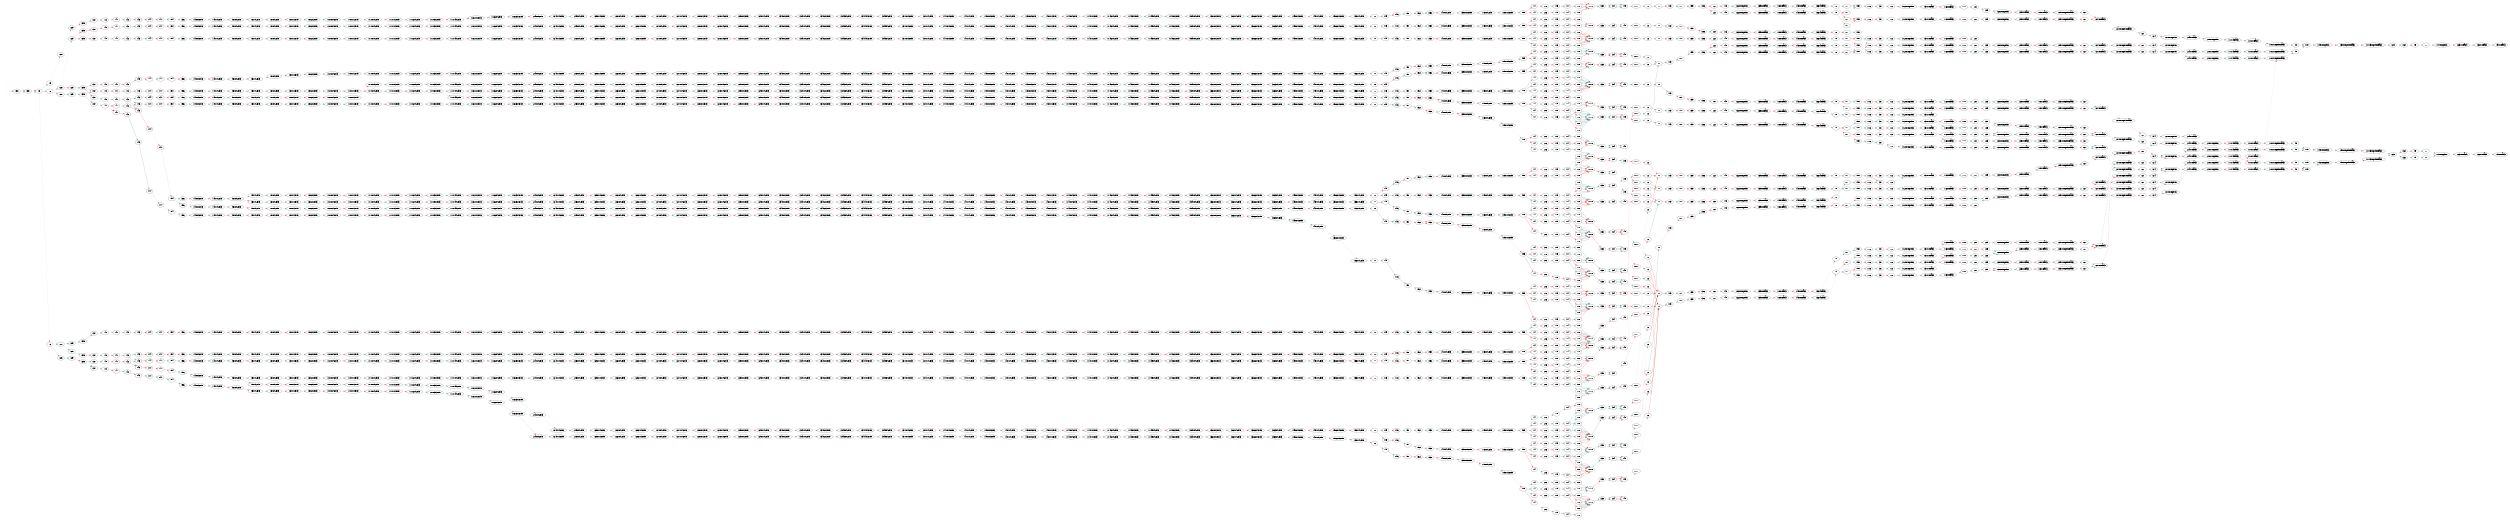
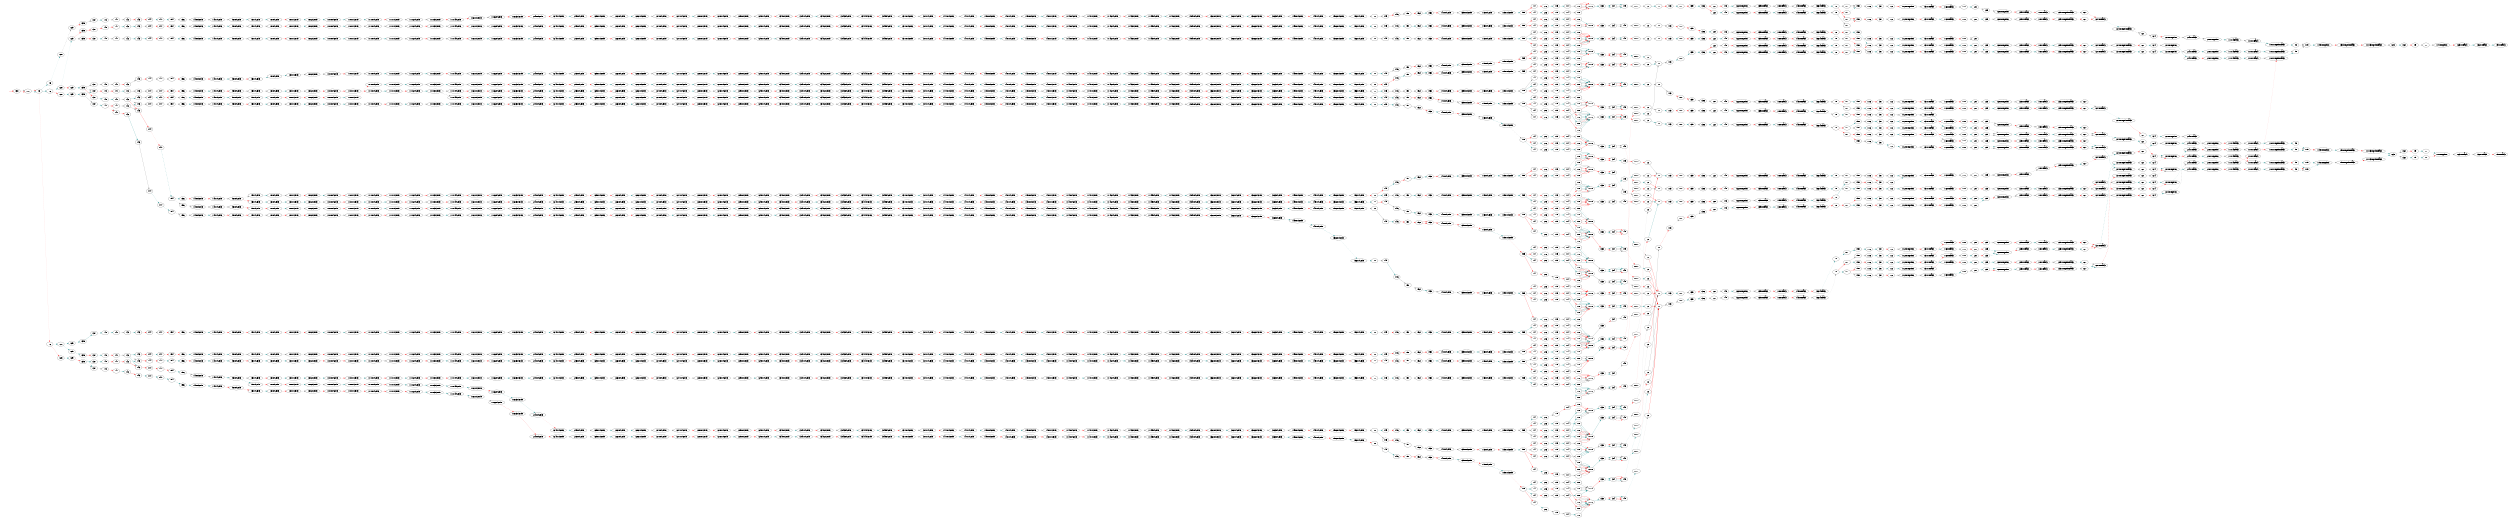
node "v38": label "v38" -> "v78"
